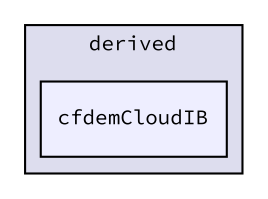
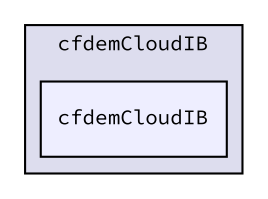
cluster "derived": label "derived" -> "cfdemCloudIB"
